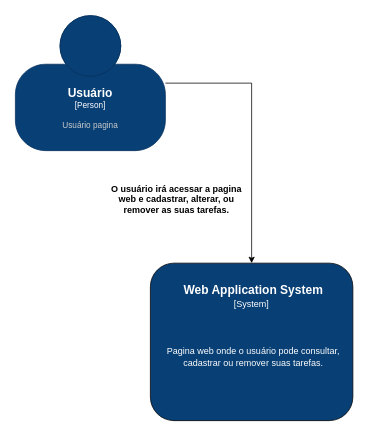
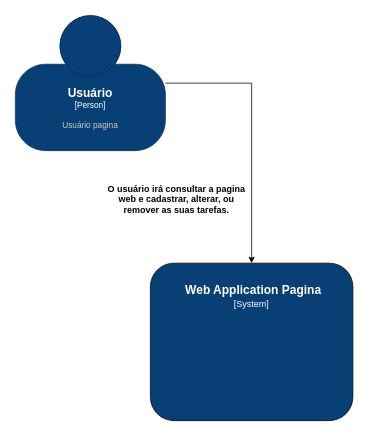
node "O usuário irá acessar a pagina web e cadastrar, alterar, ou remover as suas tarefas.": label "O usuário irá acessar a pagina web e cadastrar, alterar, ou remover as suas tarefas." -> "O usuário irá consultar a pagina web e cadastrar, alterar, ou remover as suas tarefas."
node "Web Application System": label "Web Application System" -> "Web Application Pagina"
node "Pagina web onde o usuário pode consultar, cadastrar ou remover suas tarefas.": removed
